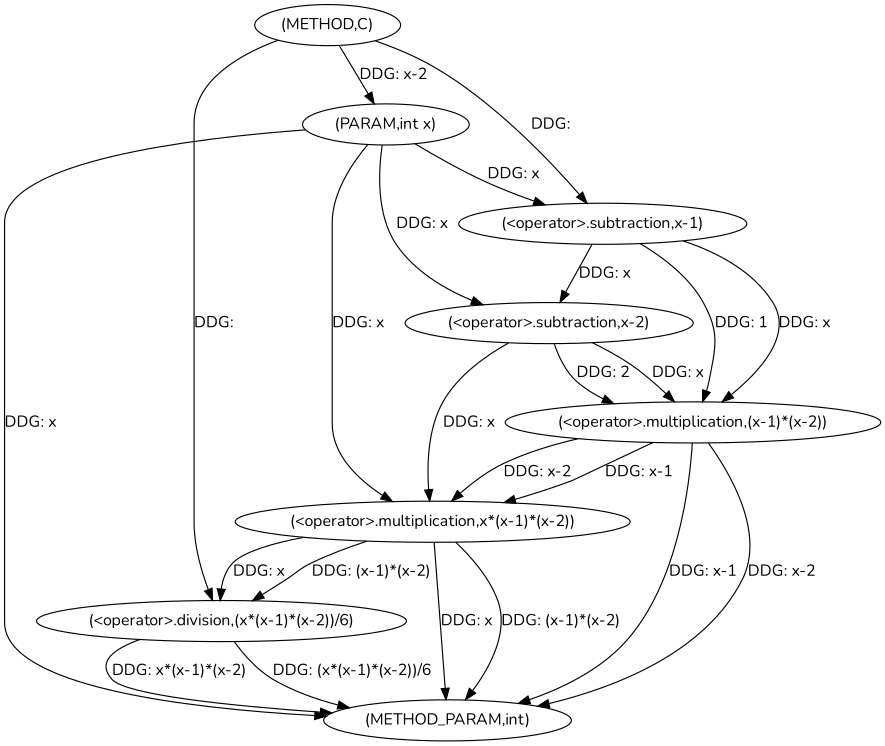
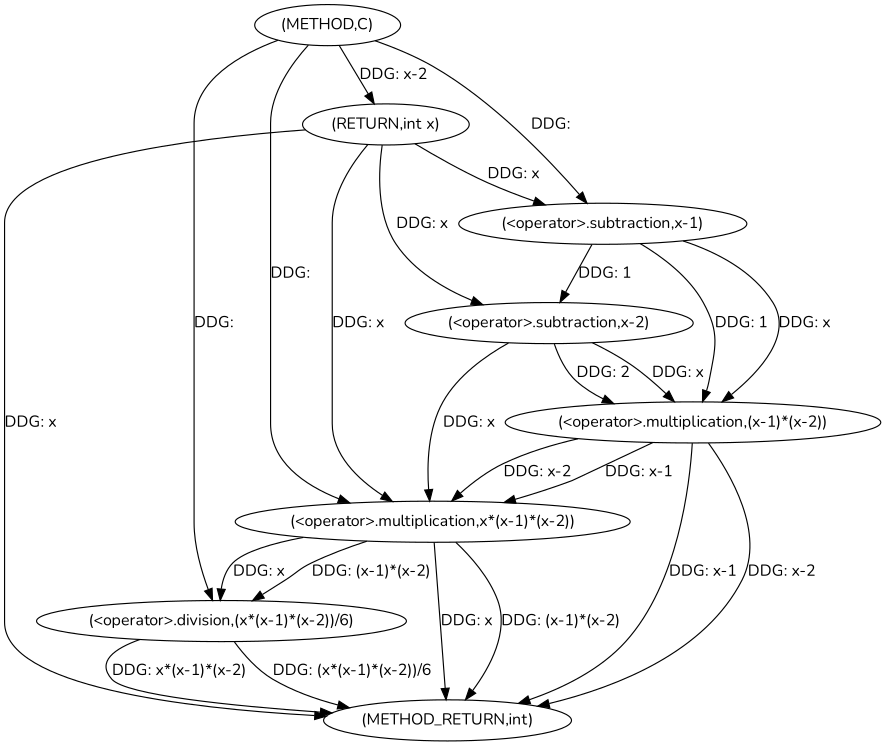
node "(PARAM,int x)": label "(PARAM,int x)" -> "(RETURN,int x)"
edge "(<operator>.subtraction,x-1)" -> "(<operator>.subtraction,x-2)": label "DDG: x" -> "DDG: 1"
edge "(METHOD,C)" -> "(<operator>.multiplication,x*(x-1)*(x-2))": added, label "DDG:"
node "(METHOD_PARAM,int)": label "(METHOD_PARAM,int)" -> "(METHOD_RETURN,int)"
